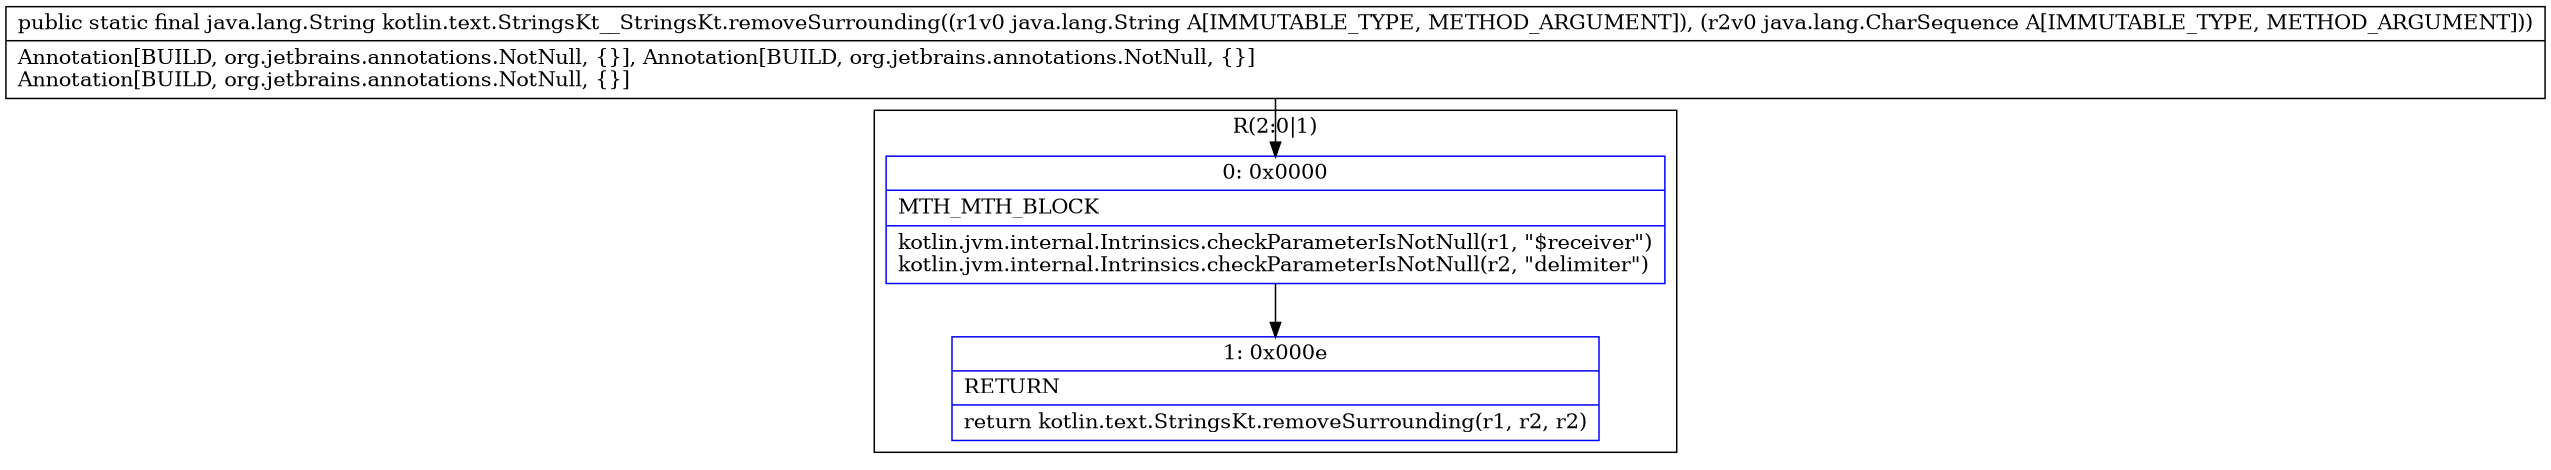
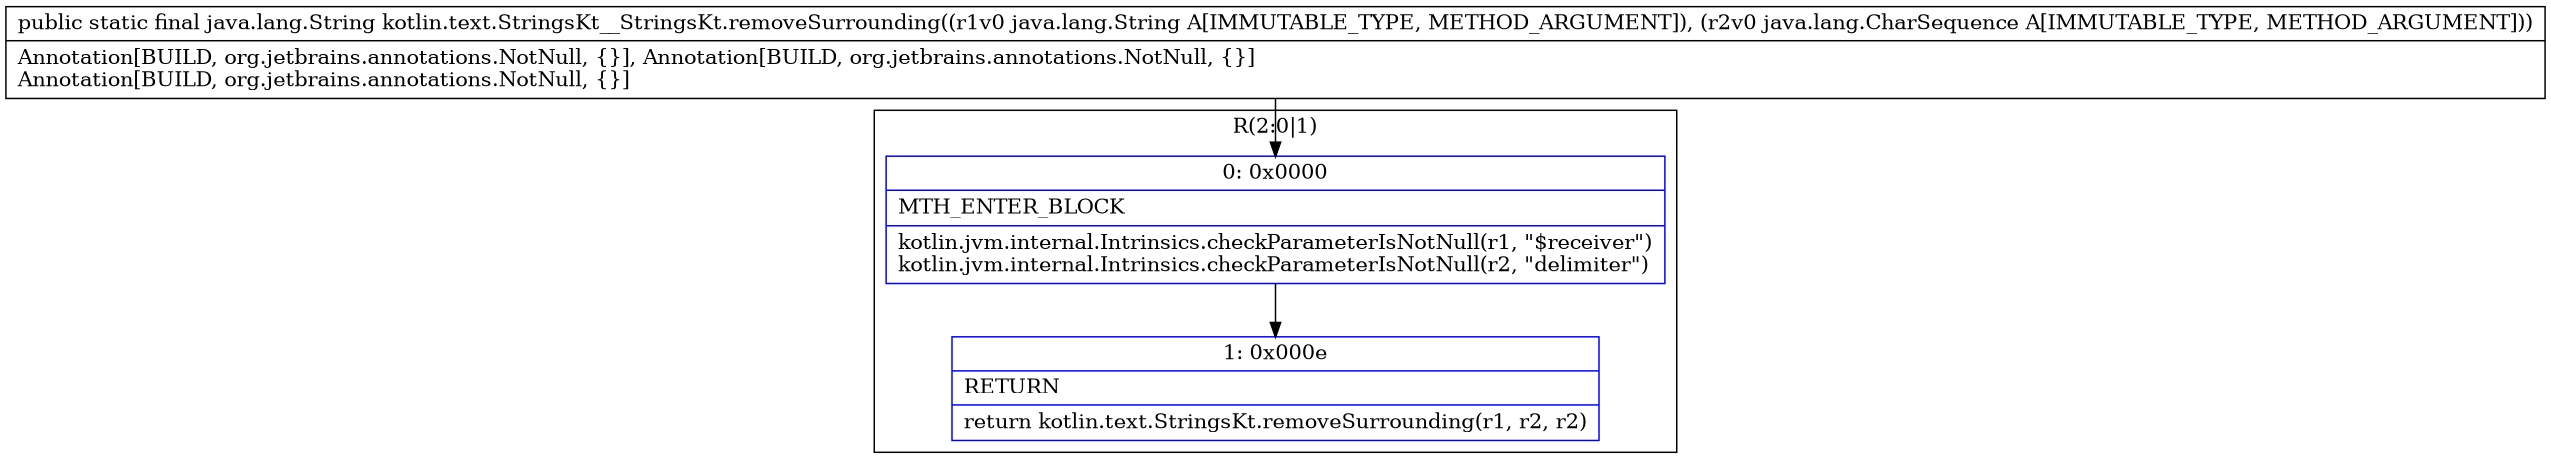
node "0: 0x0000": text "MTH_MTH_BLOCK" -> "MTH_ENTER_BLOCK"
